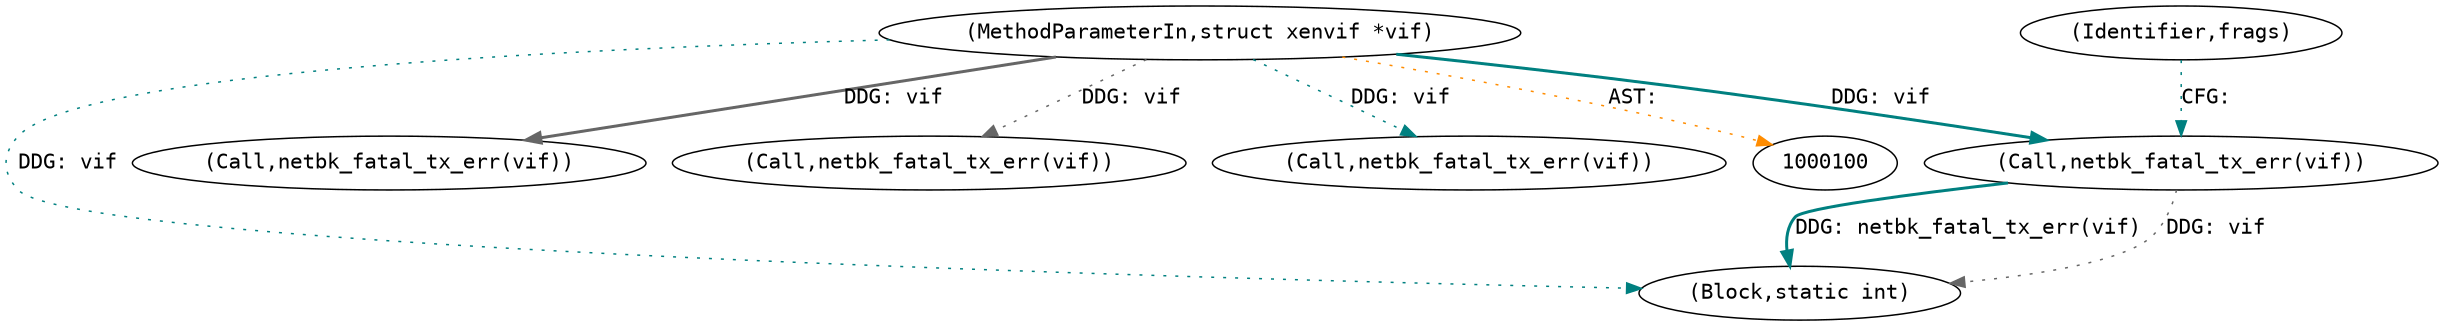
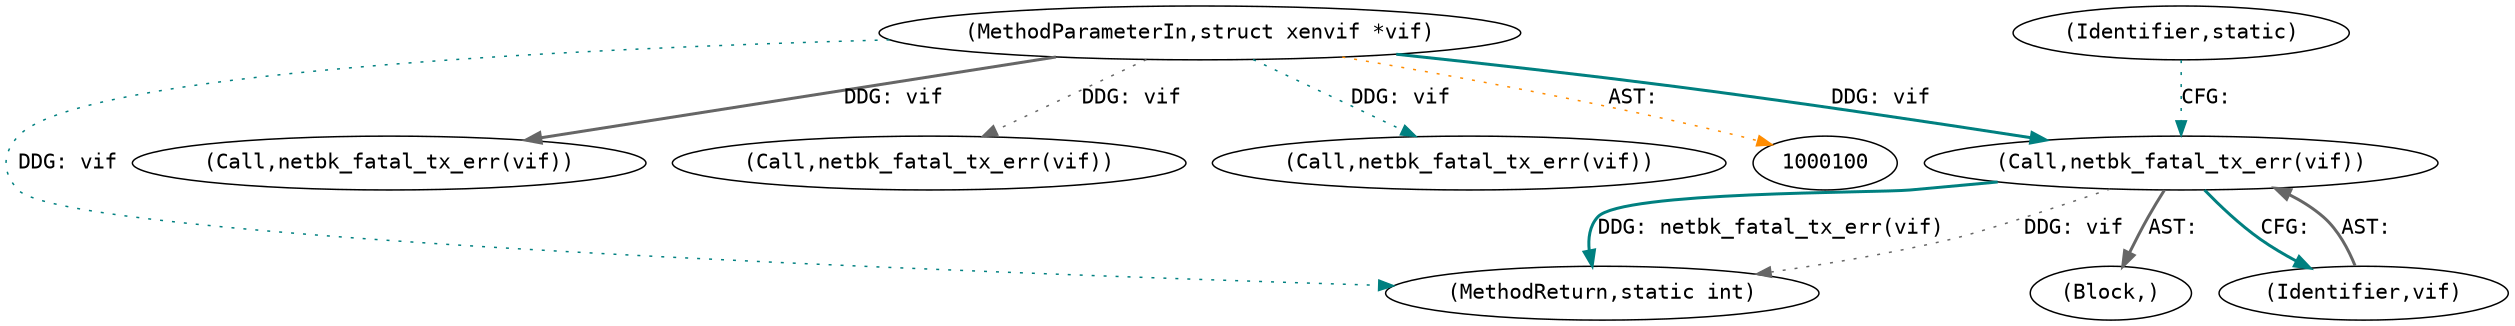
node "(Identifier,frags)": label "(Identifier,frags)" -> "(Identifier,static)"
node "(Block,static int)": label "(Block,static int)" -> "(MethodReturn,static int)"
node "(Block,)": added
node "(Identifier,vif)": added
